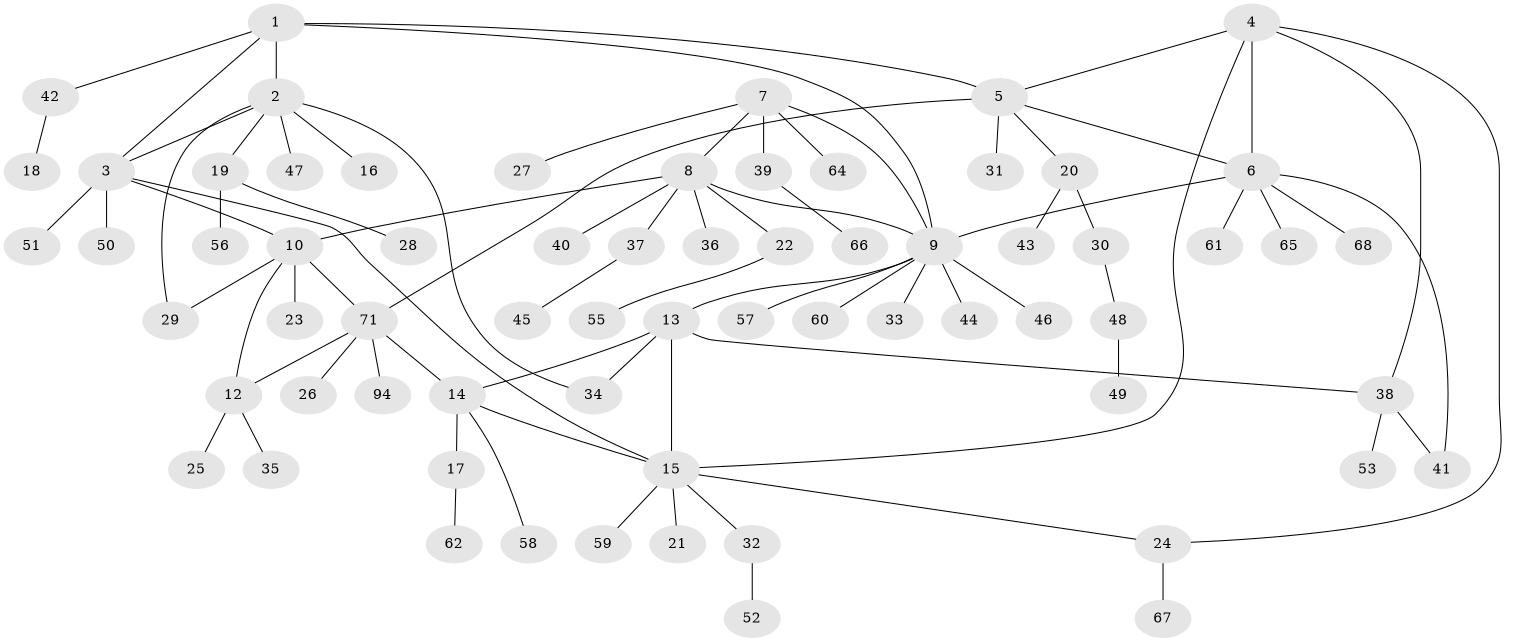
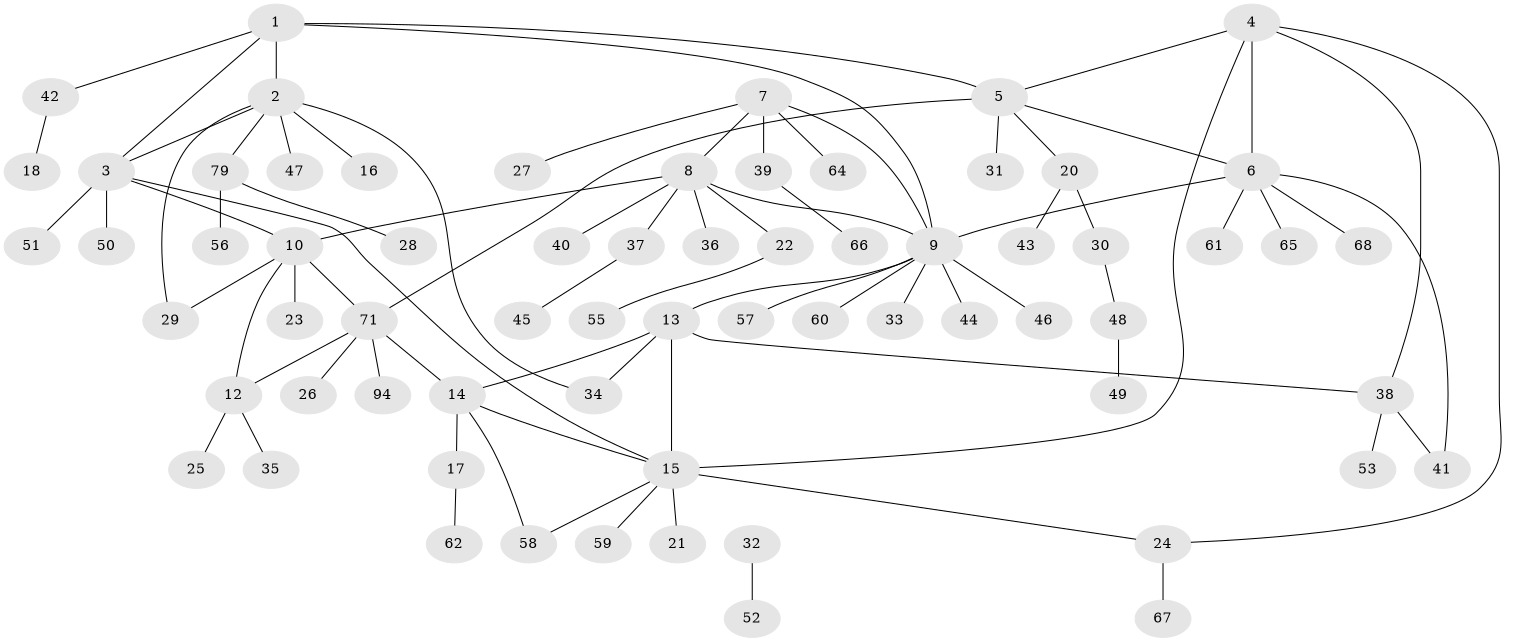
node "19": label "19" -> "79"
edge "15" -- "32": now "15" -- "58"
